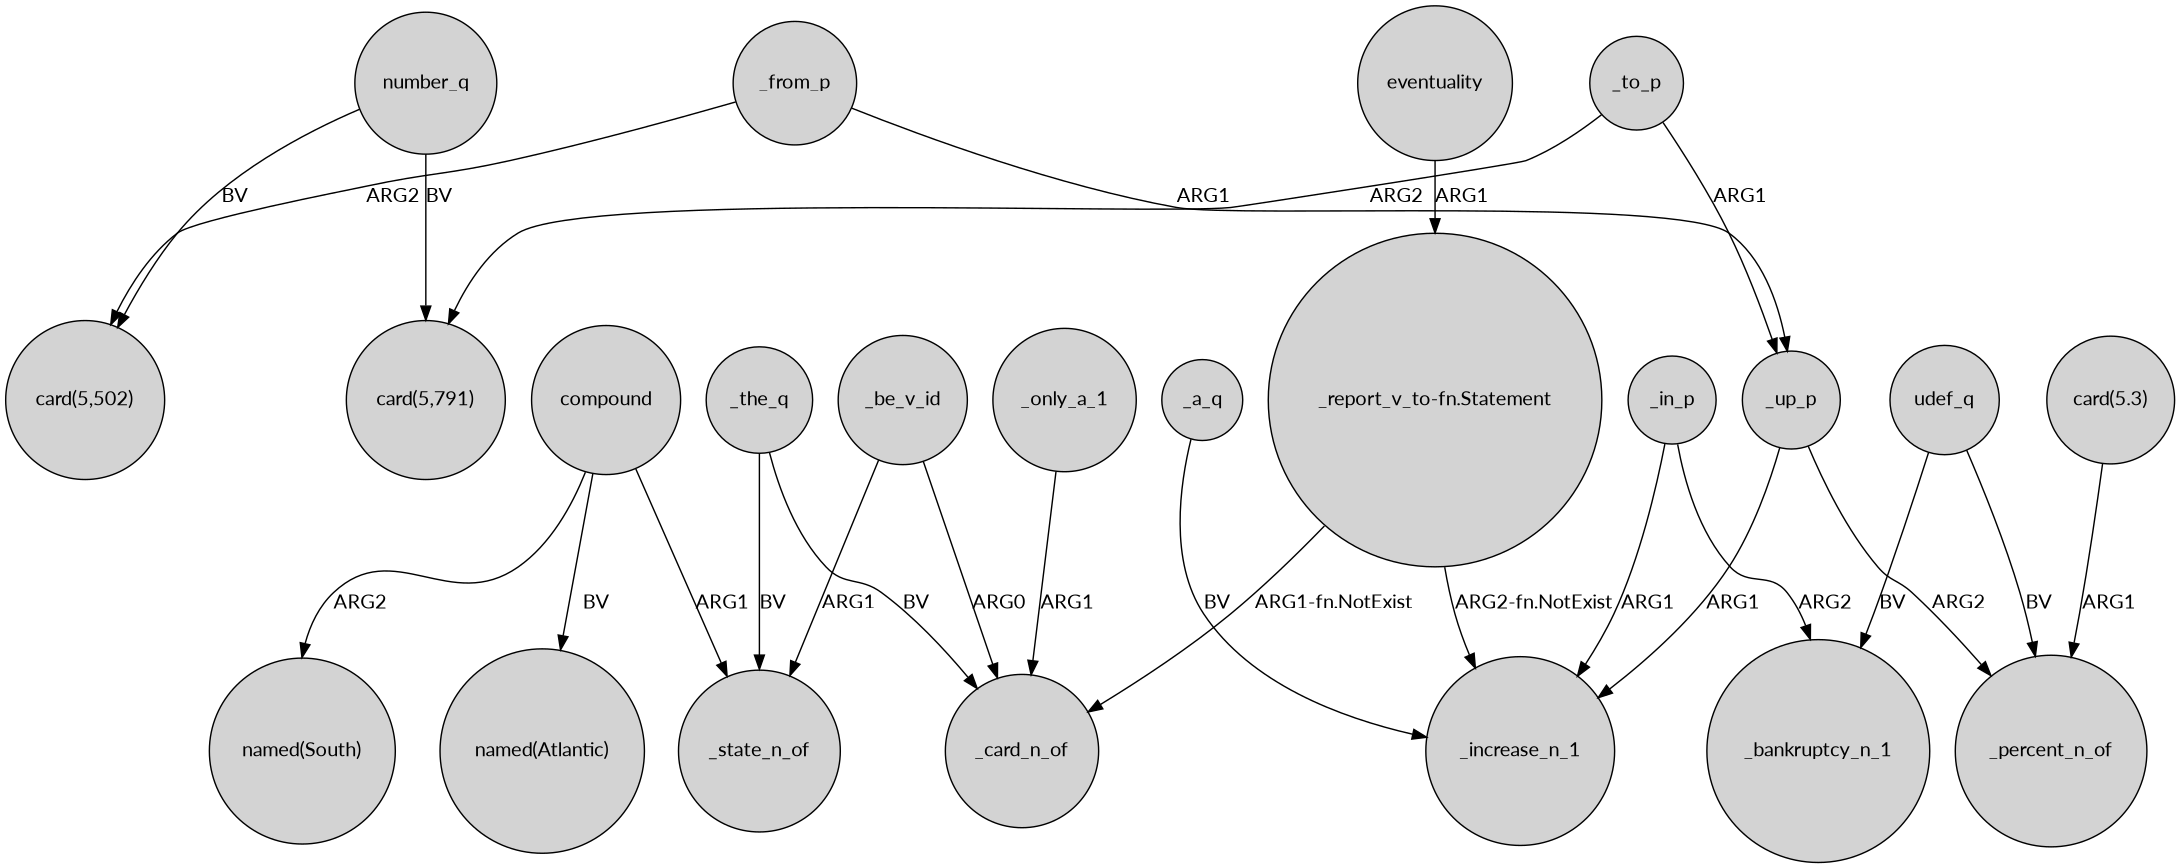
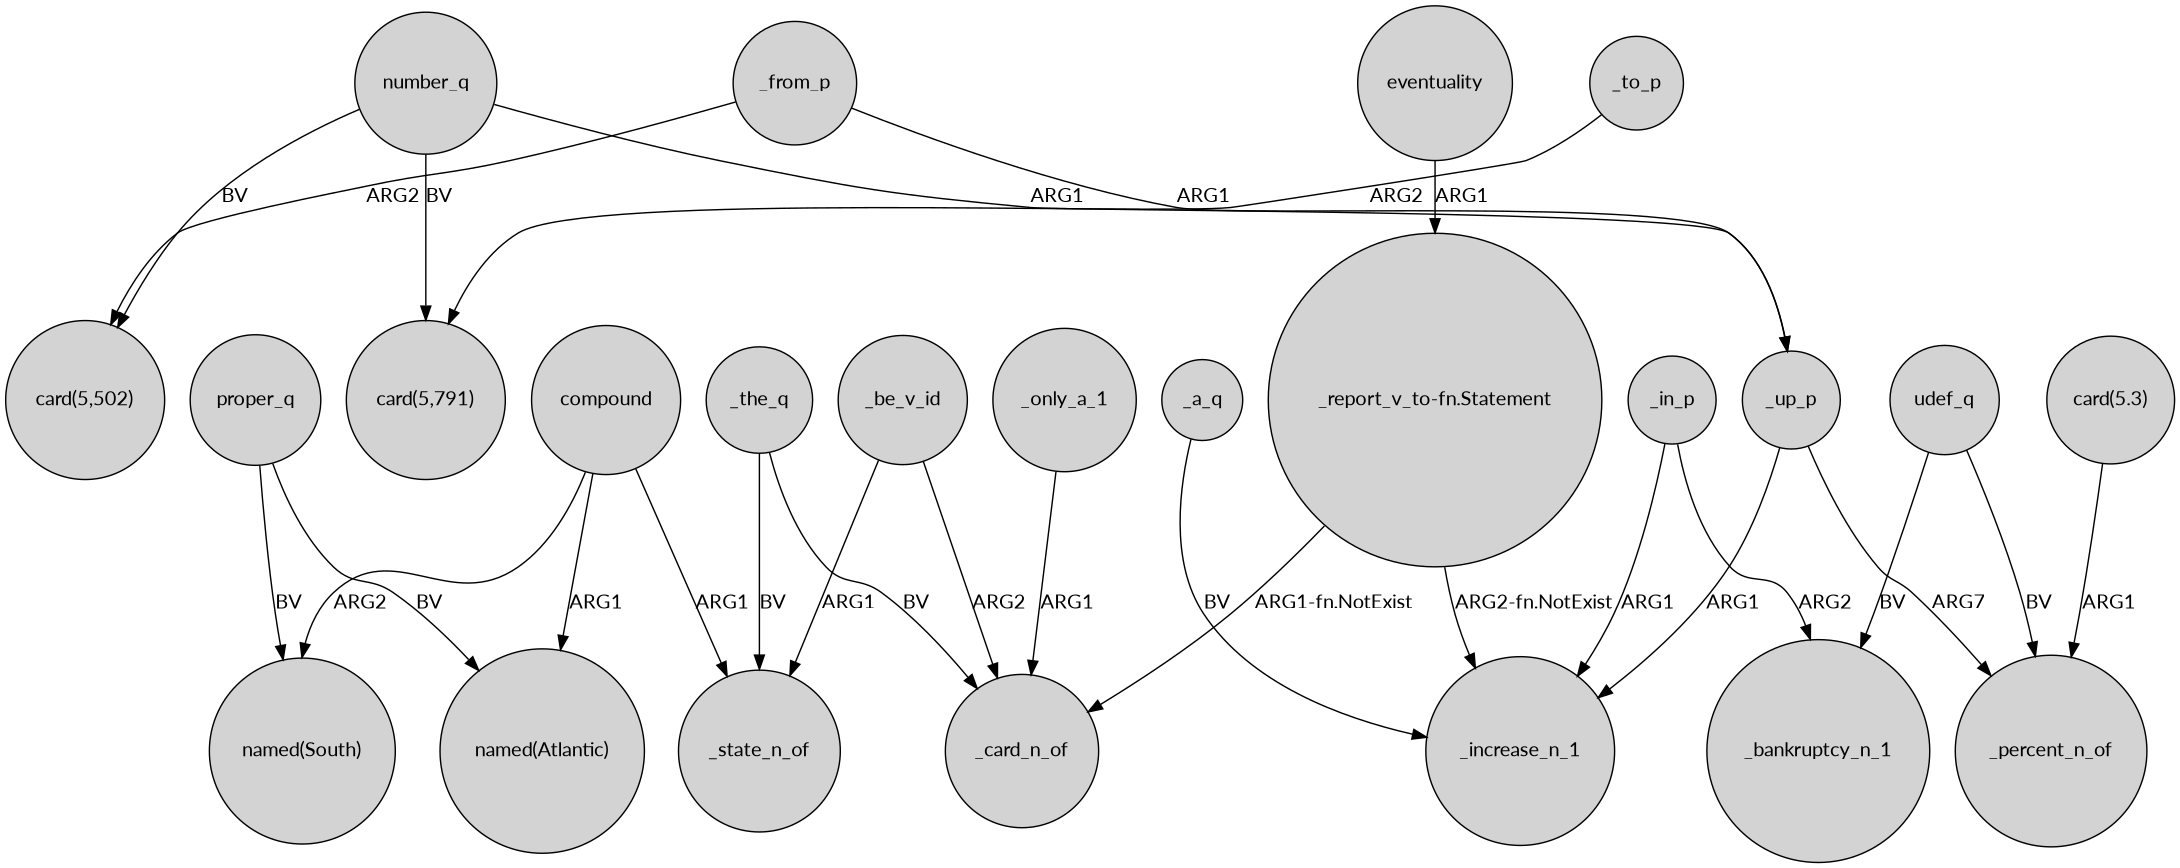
edge "_to_p" -> "_up_p": now "number_q" -> "_up_p"
node "proper_q": added
edge "compound" -> "named(Atlantic)": label "BV" -> "ARG1"
edge "_be_v_id" -> "_card_n_of": label "ARG0" -> "ARG2"
edge "_up_p" -> "_percent_n_of": label "ARG2" -> "ARG7"
